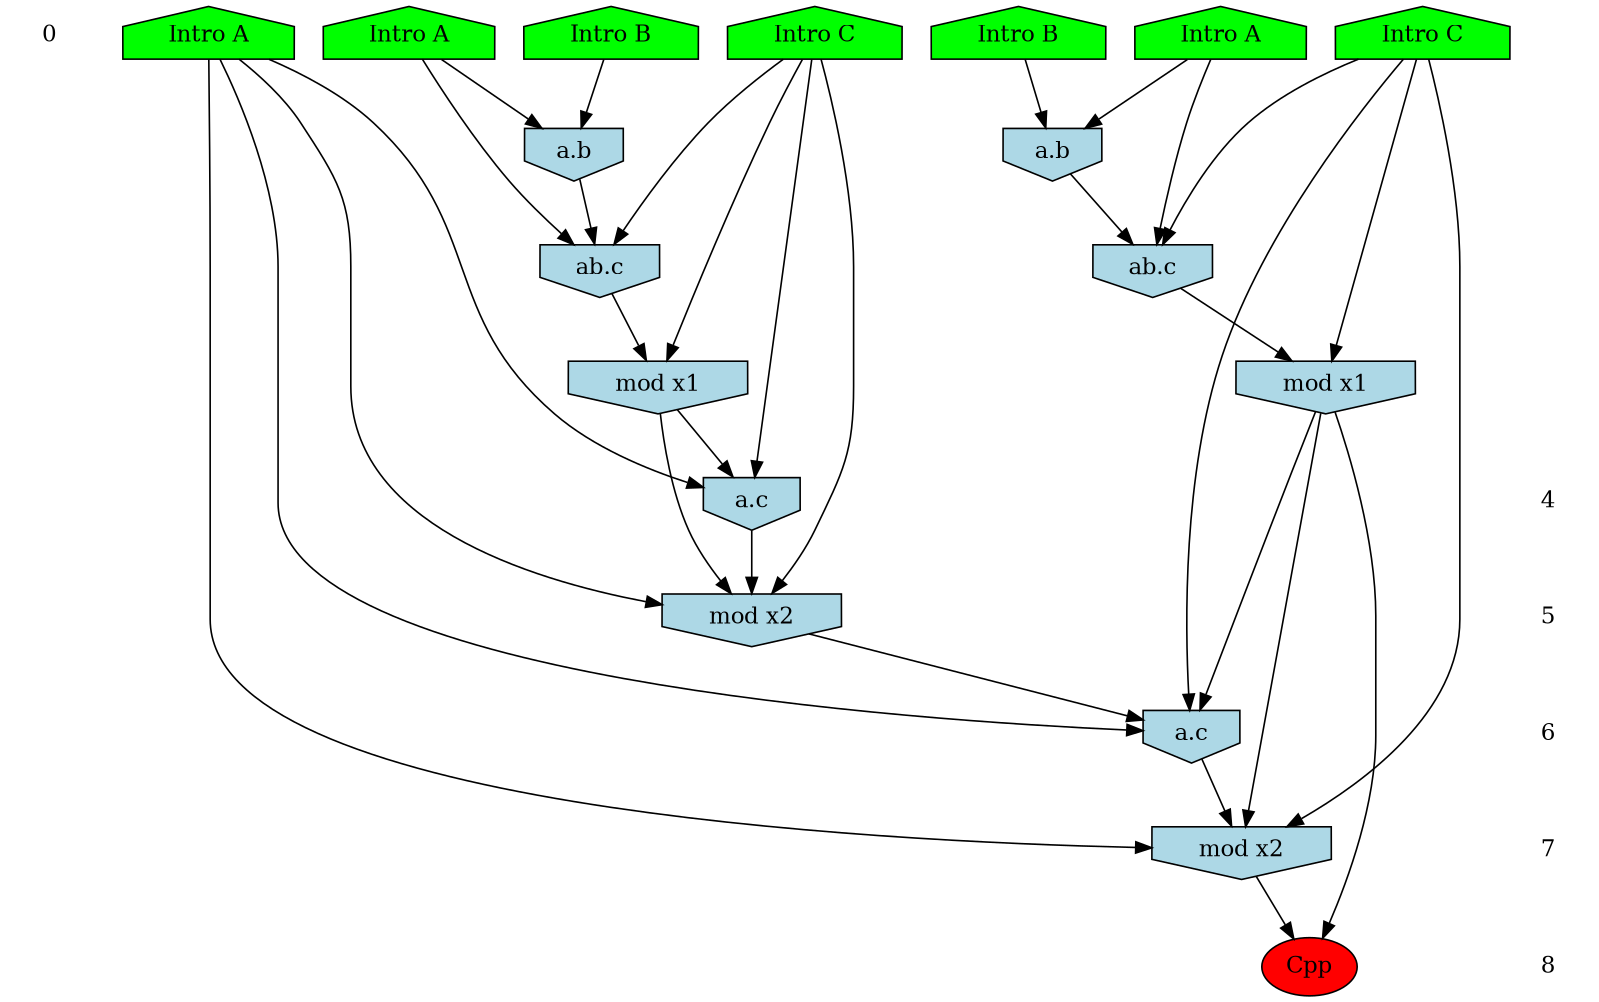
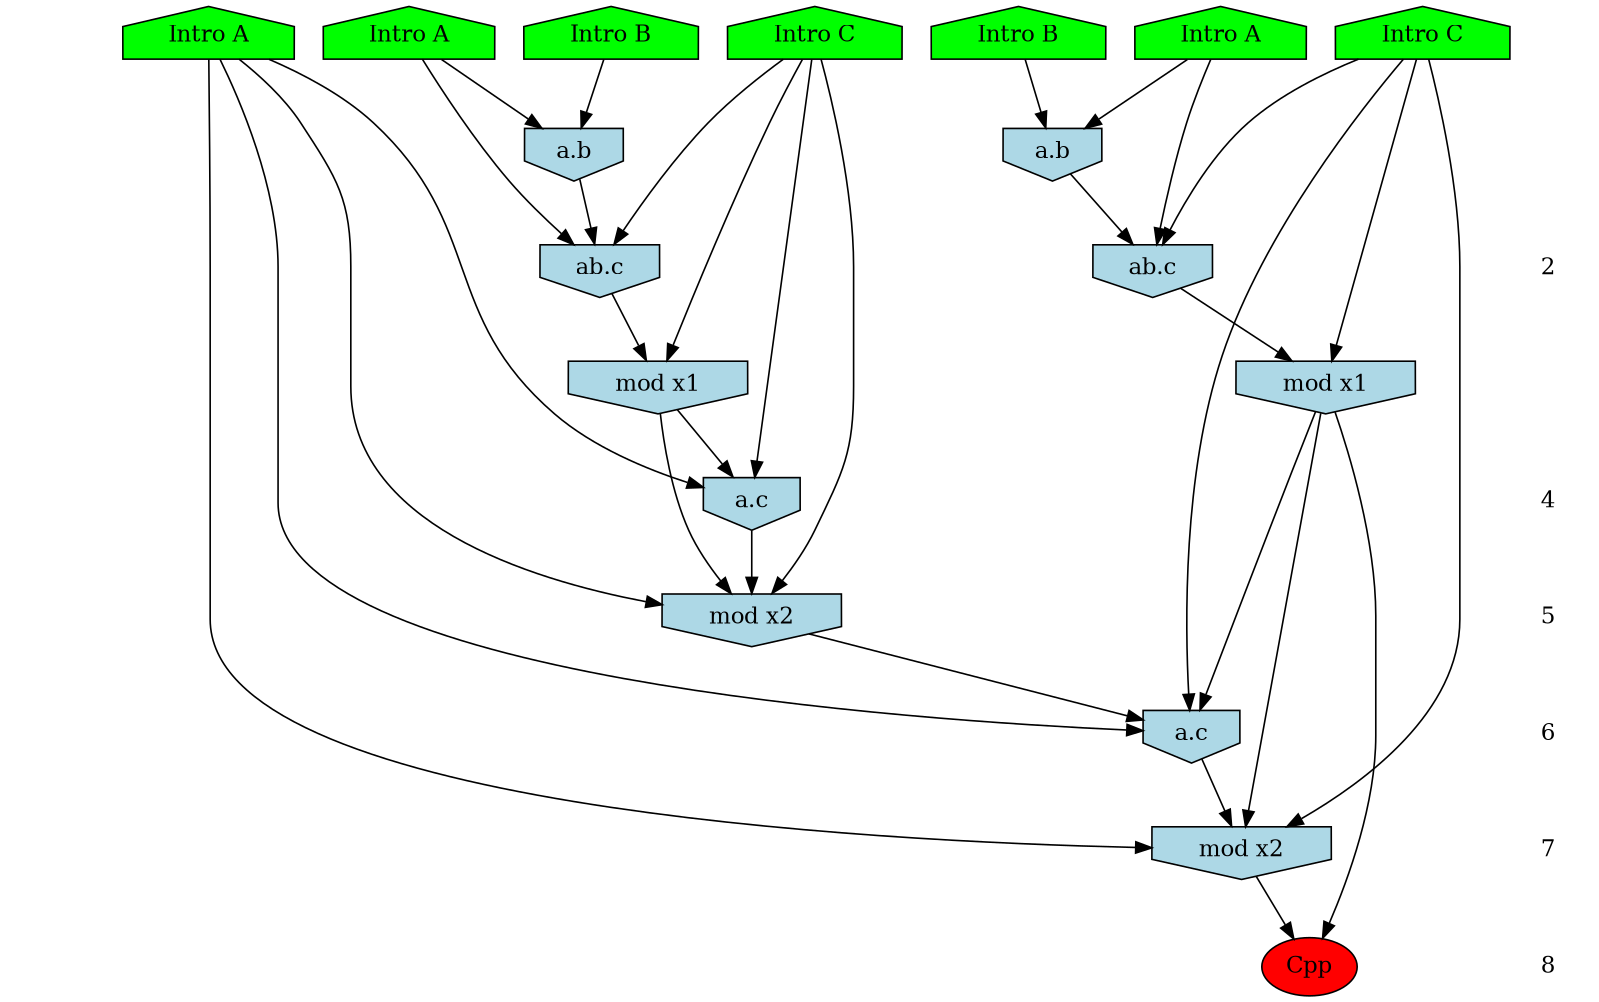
node "0": removed
node "2": added
